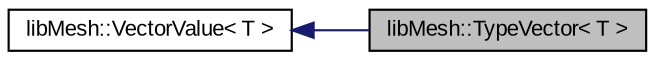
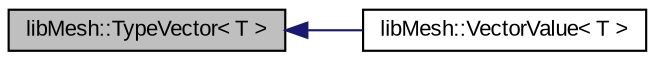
edge "libMesh::TypeVector< T >" -> "libMesh::VectorValue< T >": reversed
